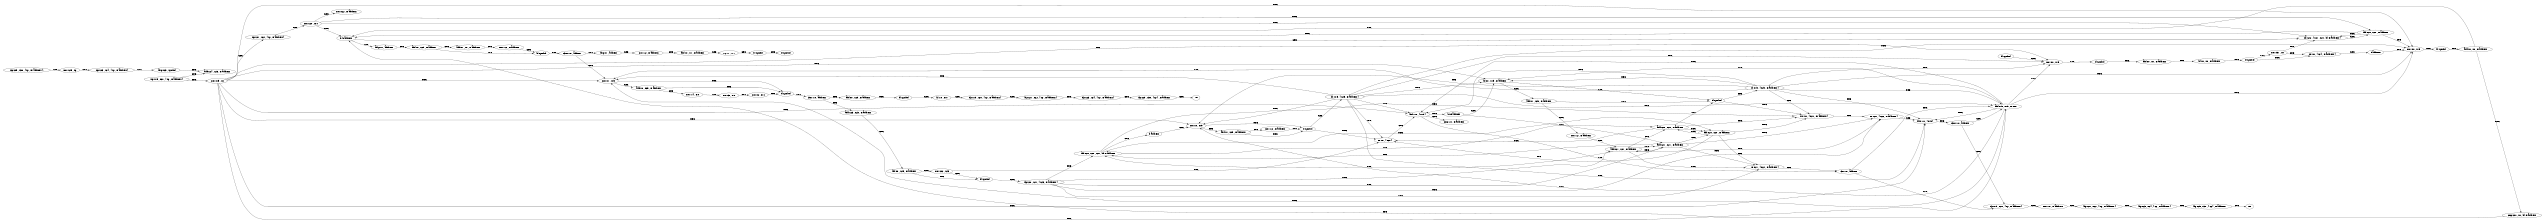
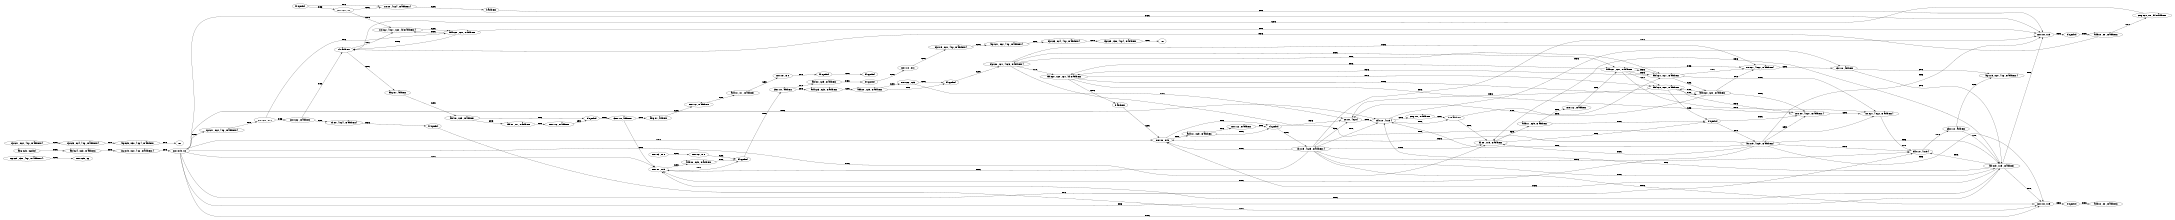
edge "mov x20 , # 0" -> "mov x22 , # address": label "CFG" -> "DFG"
edge "mov x20 , # 0" -> "str x22 , [ x21 , x20 , lsl # address ]": removed, label "DFG"
edge "mov x20 , # 0" -> "b.lo address": now "mov x22 , # address" -> "b.lo address"
node "stp x0 , # 0": label "stp x0 , # 0" -> "mov x0 , # 0"
node "mov x51 , x0": label "mov x51 , x0" -> "mov x21 , x0"
node "lsl x0 , x0 , # address": removed
node "stp x23 , x24 , [ sp , # address ]": removed
edge "adrp x23 , symbol" -> "add x24 , x23 , # address": label "CFG" -> "DFG"
edge "stp x19 , x20 , [ sp , # address ]" -> "add x24 , x23 , # address": reversed
edge "mov x19 , x0" -> "mov x1 , x19": label "DFG" -> "CFG"
node "mov w4 , # 0": removed
node "lsl w0 , # 0": label "lsl w0 , # 0" -> "mov w0 , # 0"
node "add x19 , x19 , # stur": label "add x19 , x19 , # stur" -> "add x19 , x19 , # address"
edge "cmp w0 , # address" -> "b.ne address": added, label "CFG"
node "ldr x0 , [ x24 , # address ]": added
node "mov w0 , # address": removed
